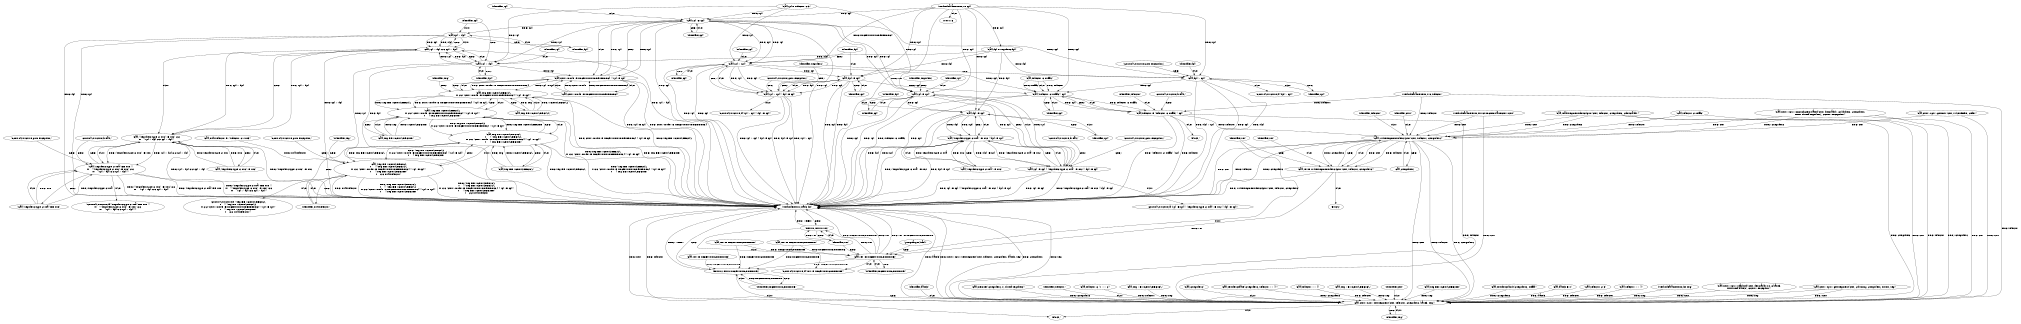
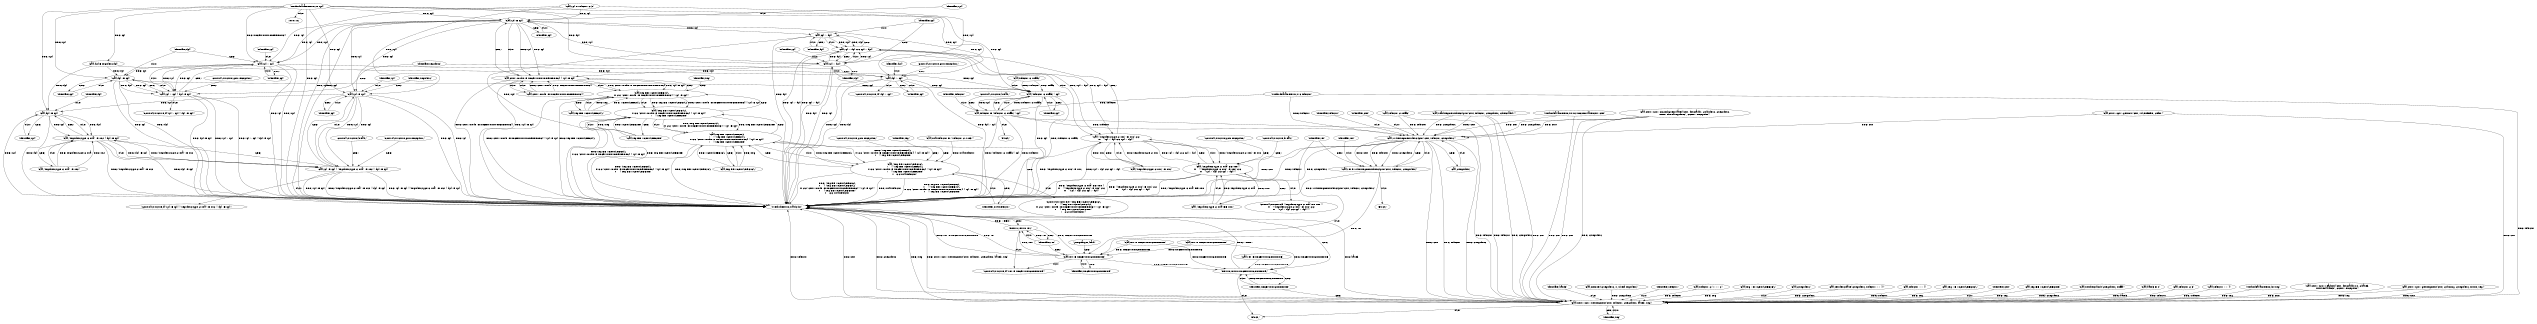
edge "(Call,dpl = seg_desc.dpl)" -> "(Call,rpl > dpl)": now "(MethodParameterIn,u8 cpl)" -> "(Call,rpl > dpl)"
edge "(MethodParameterIn,u8 cpl)" -> "(MethodReturn,static int)": label "DDG: ret" -> "DDG: cpl"
